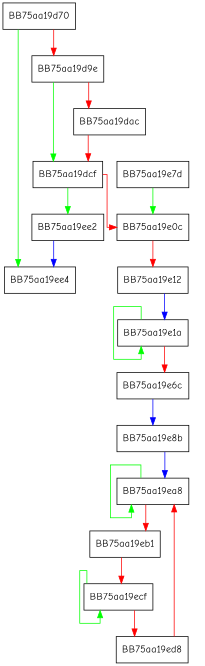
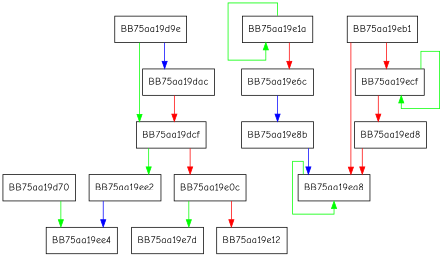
edge "BB75aa19d70" -> "BB75aa19d9e": removed
edge "BB75aa19d9e" -> "BB75aa19dac": color red -> blue
edge "BB75aa19e7d" -> "BB75aa19e0c": reversed
edge "BB75aa19e12" -> "BB75aa19e1a": removed
edge "BB75aa19ea8" -> "BB75aa19eb1": reversed
